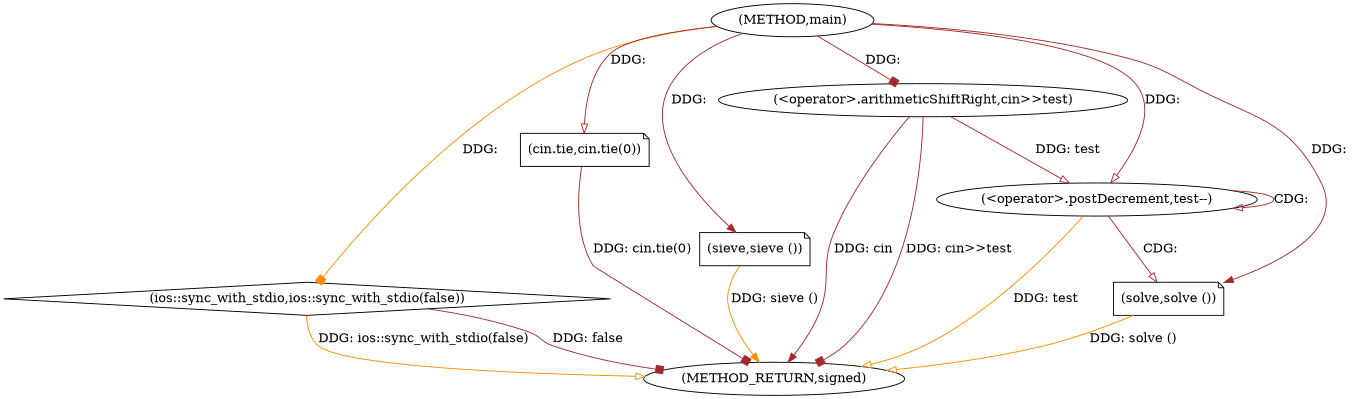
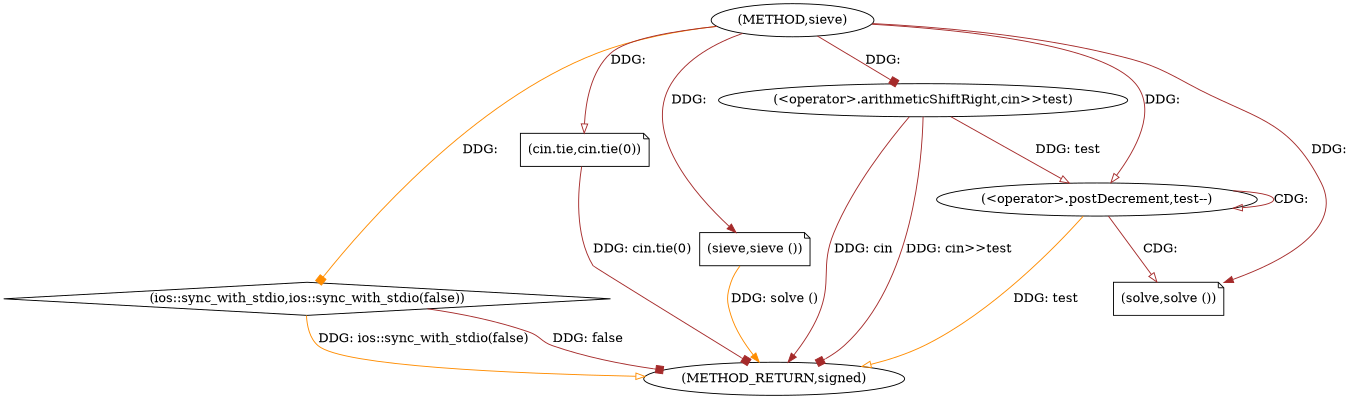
node "(METHOD,main)": label "(METHOD,main)" -> "(METHOD,sieve)"
edge "(sieve,sieve ())" -> "(METHOD_RETURN,signed)": label "DDG: sieve ()" -> "DDG: solve ()"
edge "(solve,solve ())" -> "(METHOD_RETURN,signed)": removed, label "DDG: solve ()"
